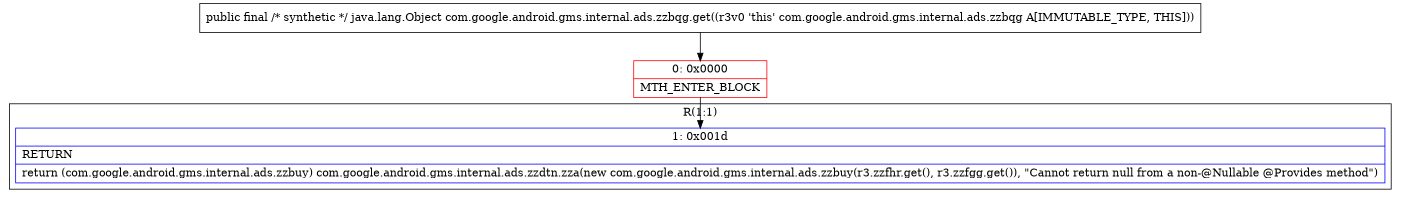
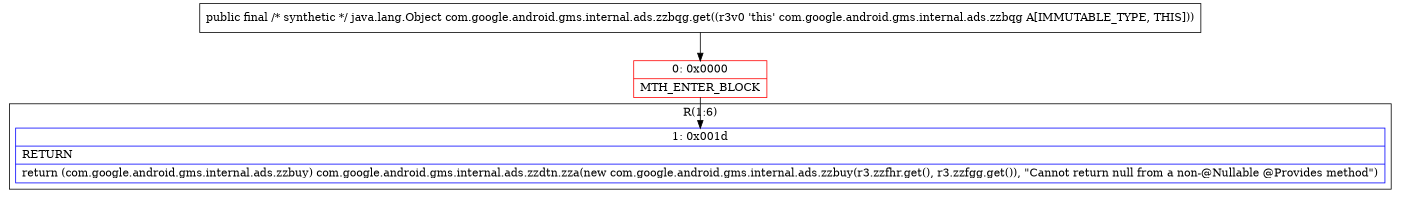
cluster "R(1:1)": label "R(1:1)" -> "R(1:6)"
